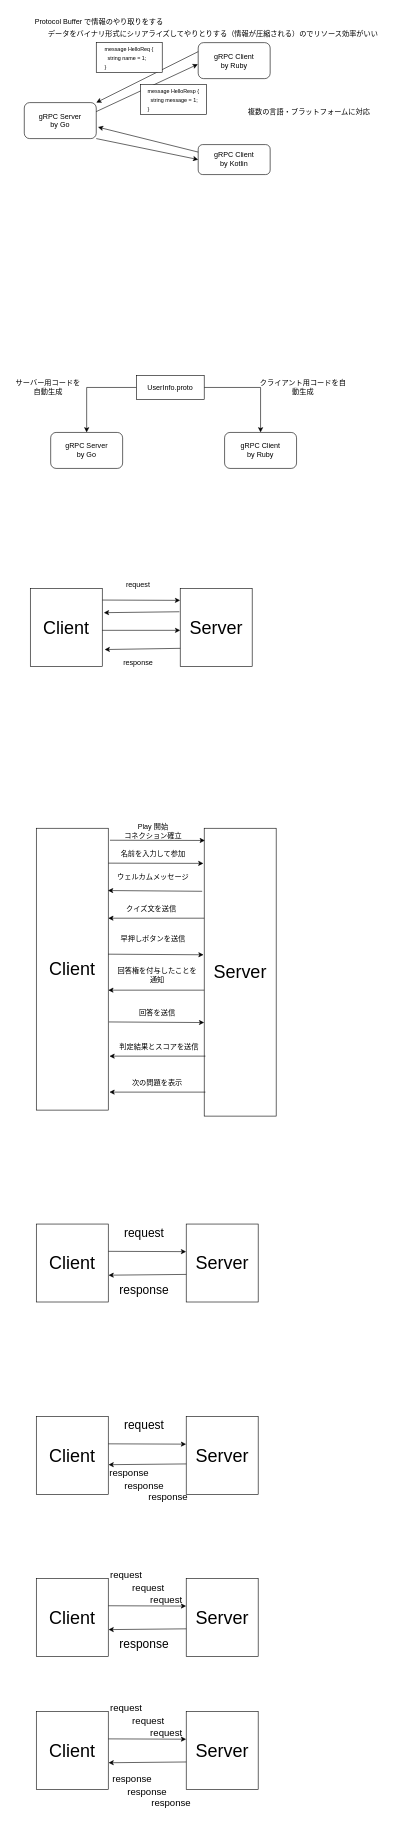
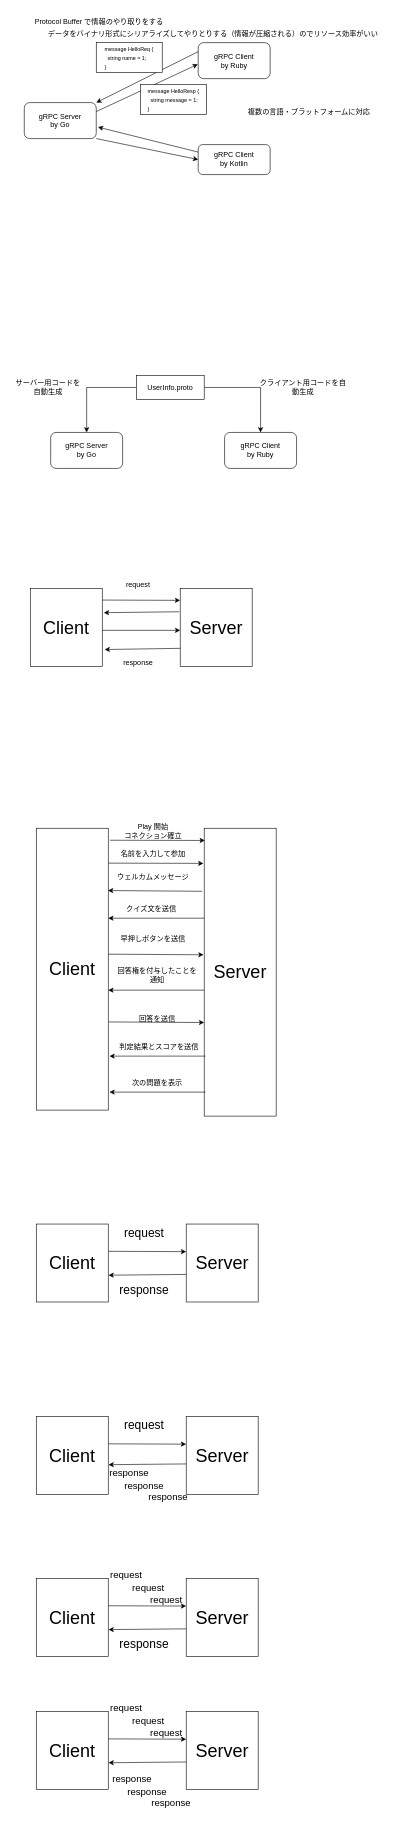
node "回答を送信": moved (158, 1013) -> (158, 1019)
